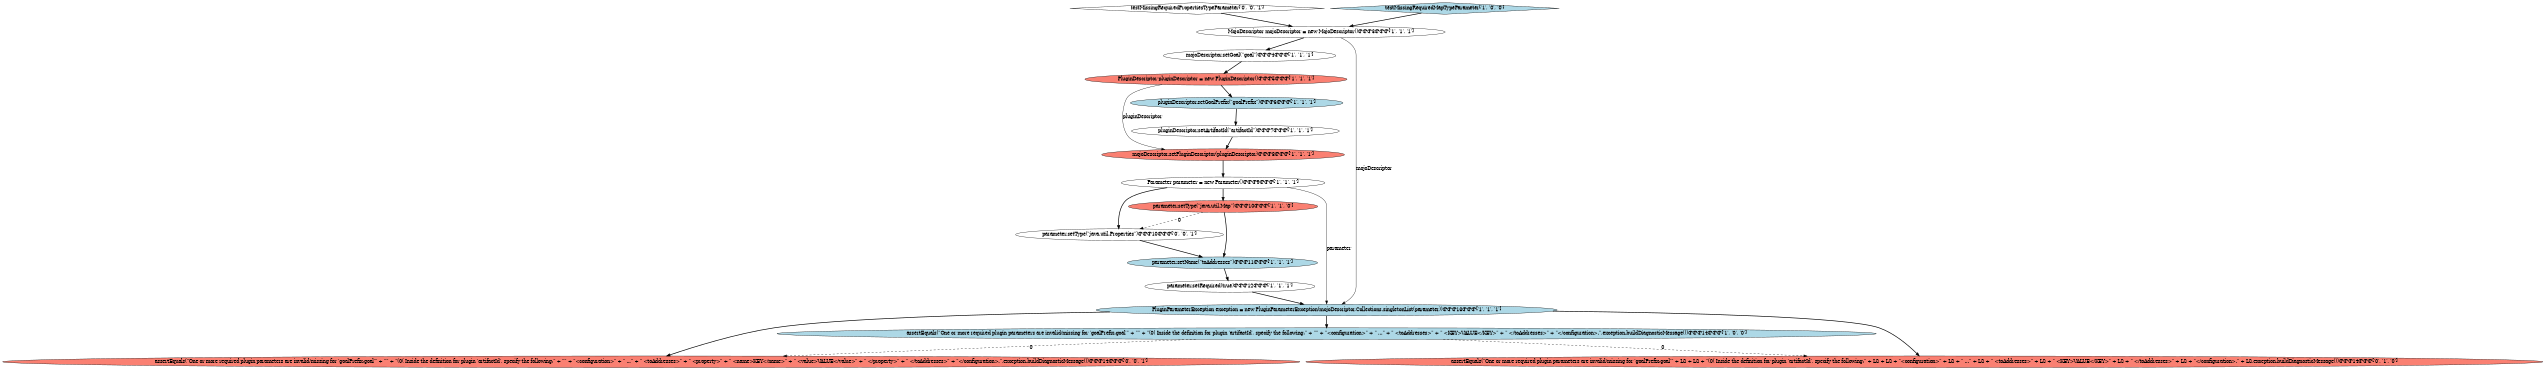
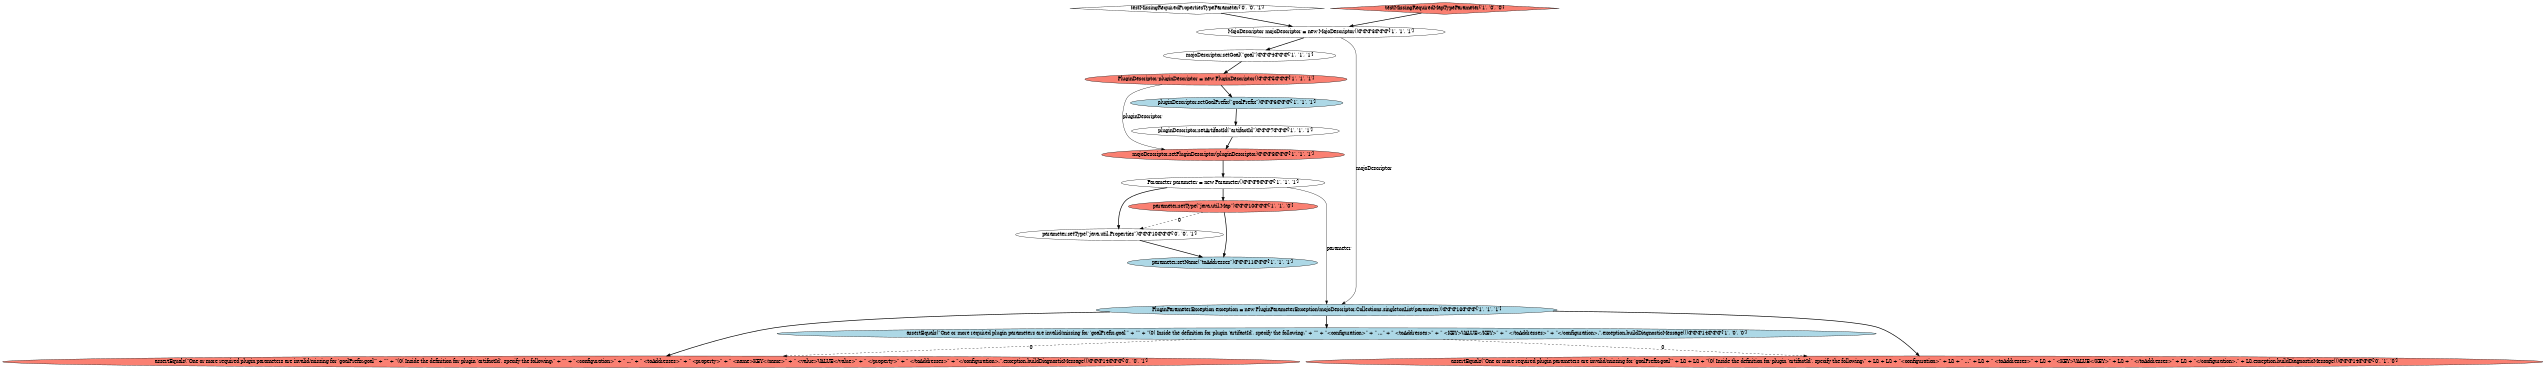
node "testMissingRequiredMapTypeParameter['1', '0', '0']": fillcolor lightblue -> salmon
node "parameter.setRequired(true)@@@12@@@['1', '1', '1']": removed
